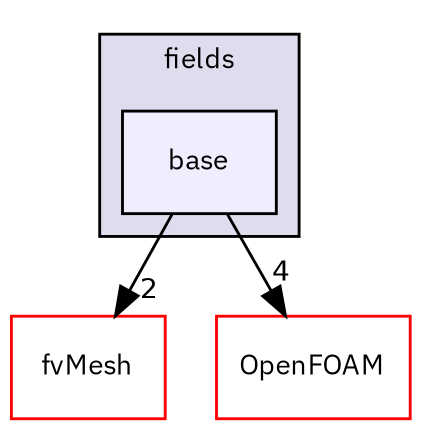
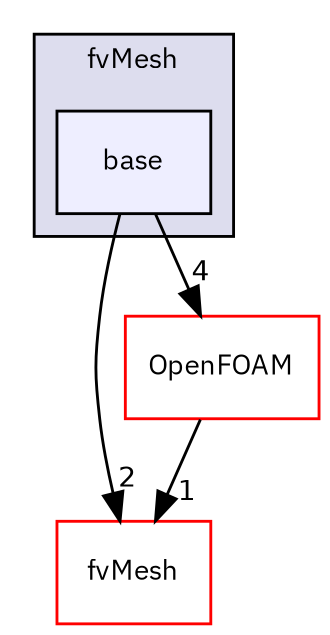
cluster "fields": label "fields" -> "fvMesh"
edge "OpenFOAM" -> "fvMesh": added
